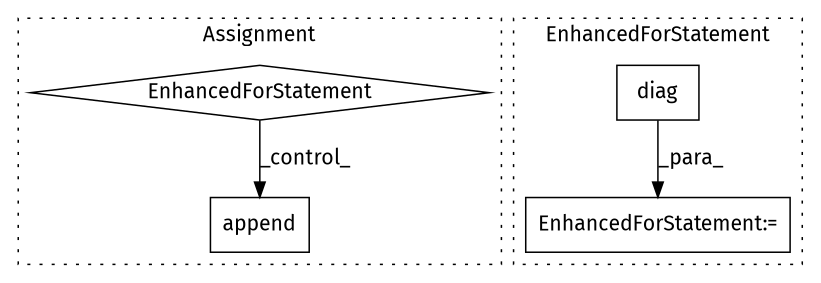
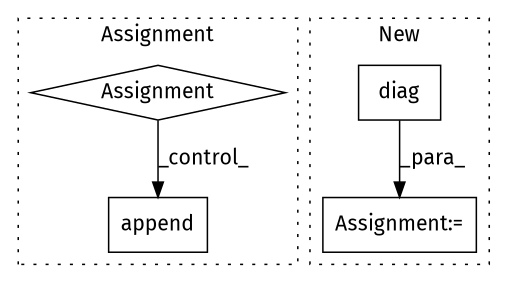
cluster "EnhancedForStatement": label "EnhancedForStatement" -> "New"
node "EnhancedForStatement": label "EnhancedForStatement" -> "Assignment"
node "EnhancedForStatement:=": label "EnhancedForStatement:=" -> "Assignment:="
